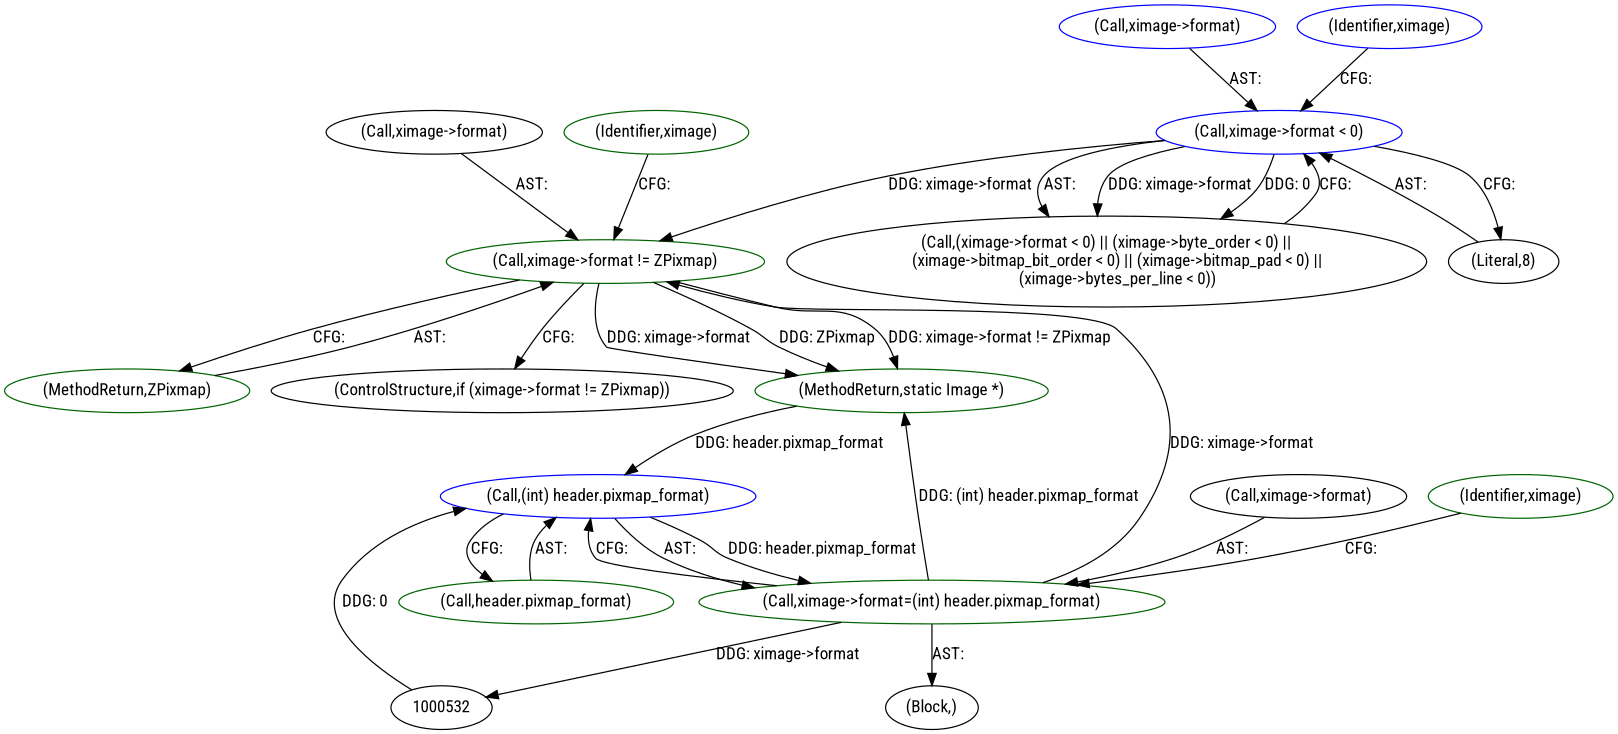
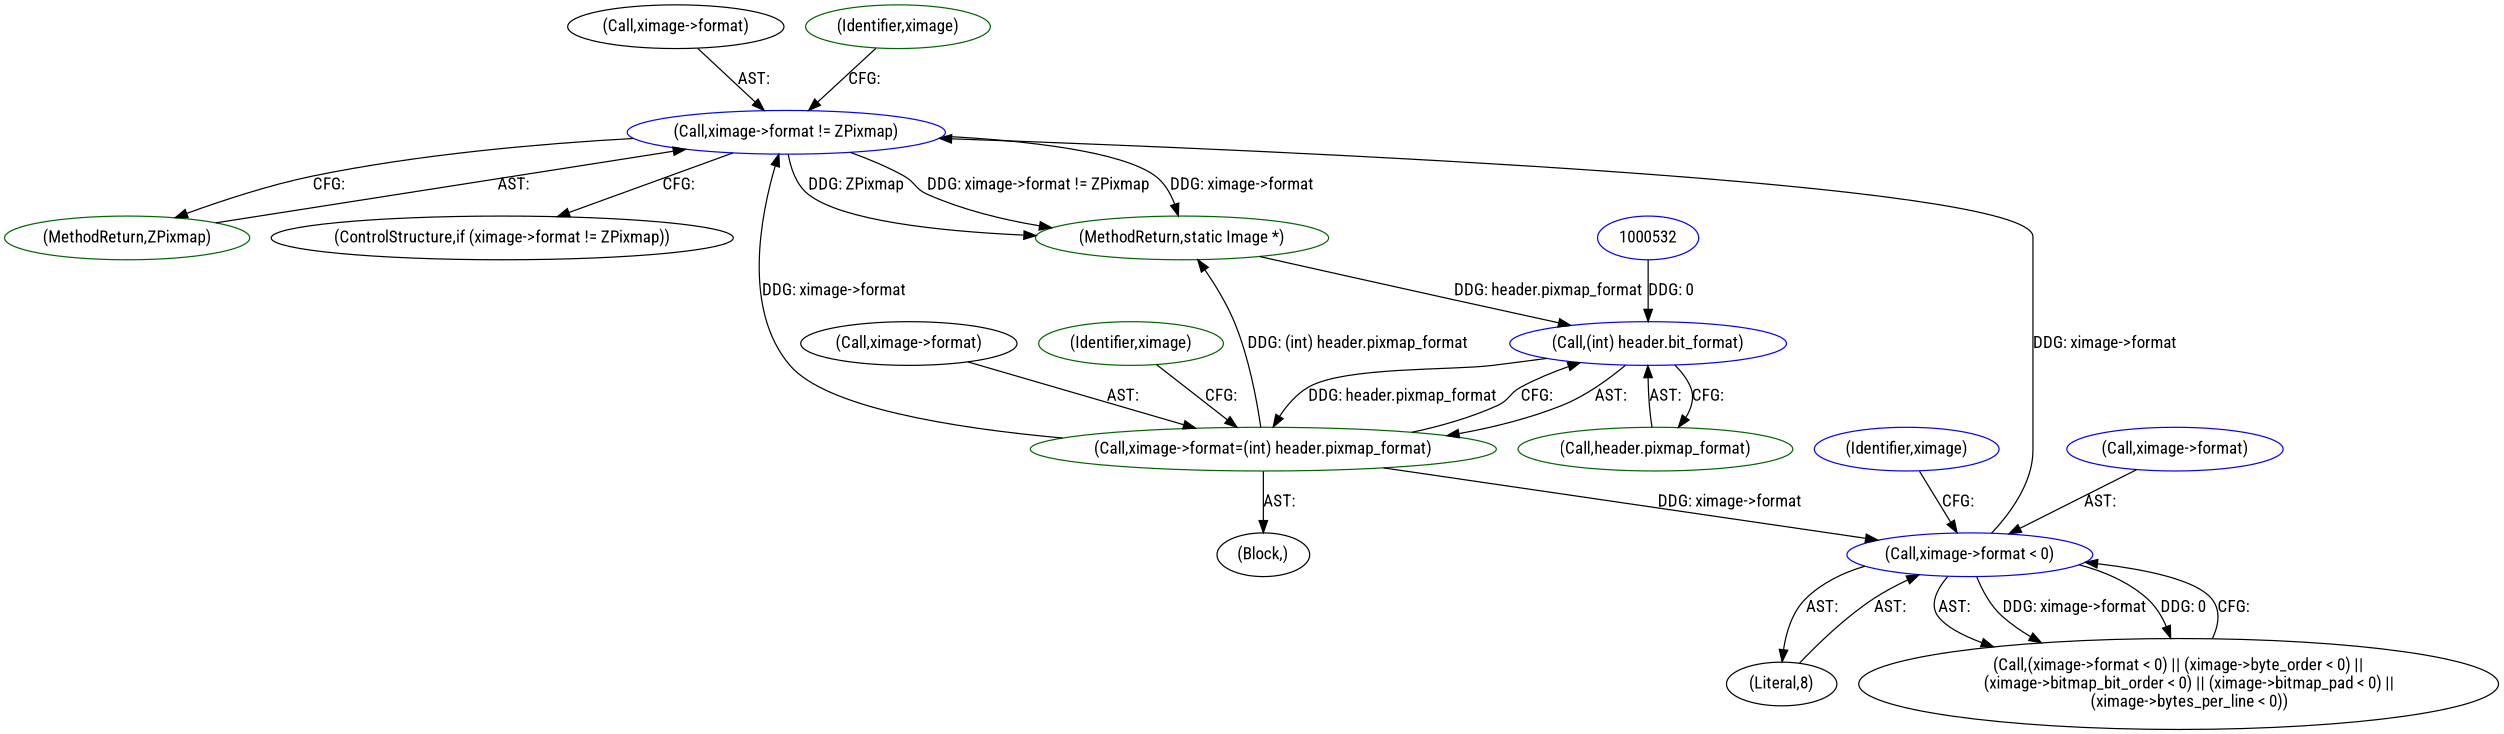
edge "(Call,ximage->format < 0)" -> "(Literal,8)": label "CFG: " -> "AST: "
node "(Call,ximage->format != ZPixmap)": color darkgreen -> blue
node "(Call,(int) header.pixmap_format)": label "(Call,(int) header.pixmap_format)" -> "(Call,(int) header.bit_format)"
edge "(Call,ximage->format=(int) header.pixmap_format)" -> "1000532": now "(Call,ximage->format=(int) header.pixmap_format)" -> "(Call,ximage->format < 0)"
node "1000532": color black -> blue
